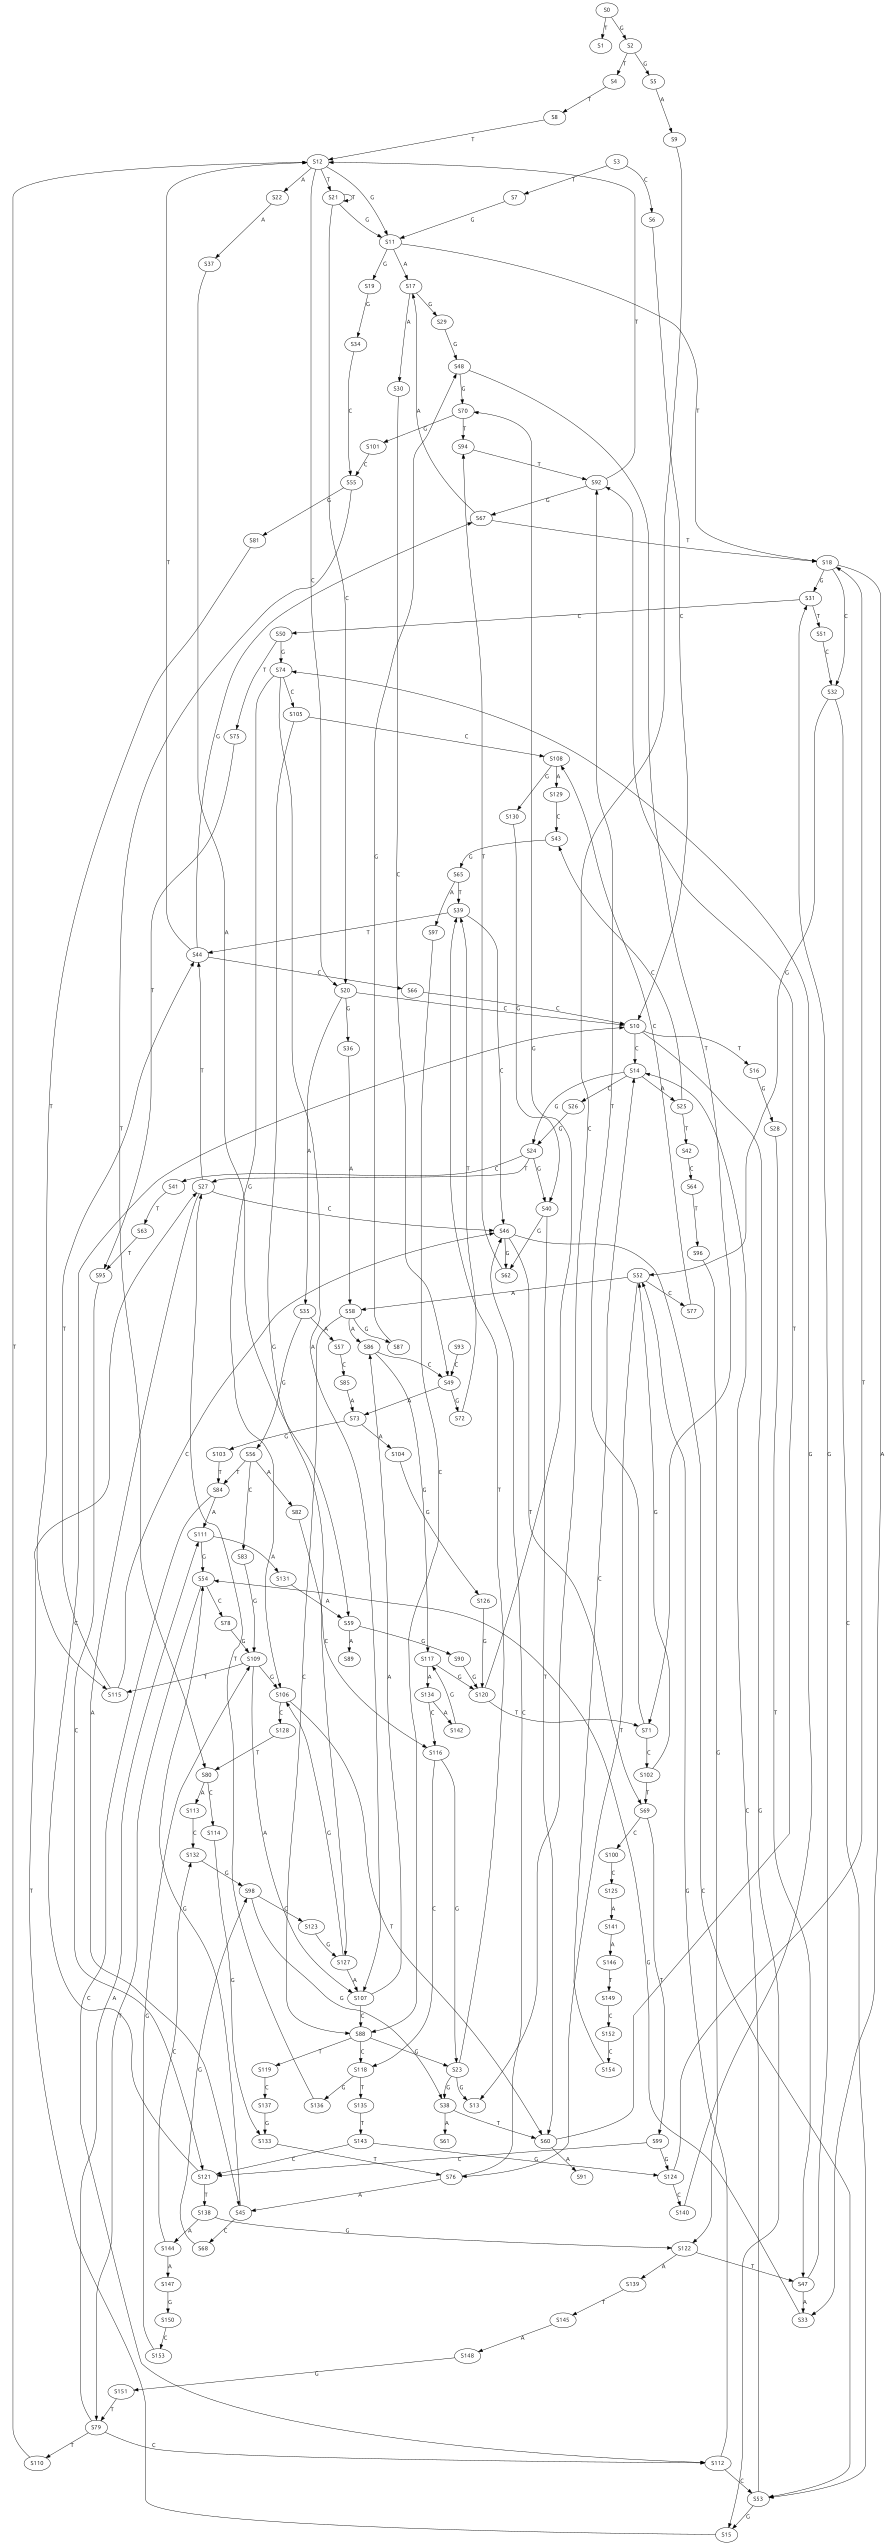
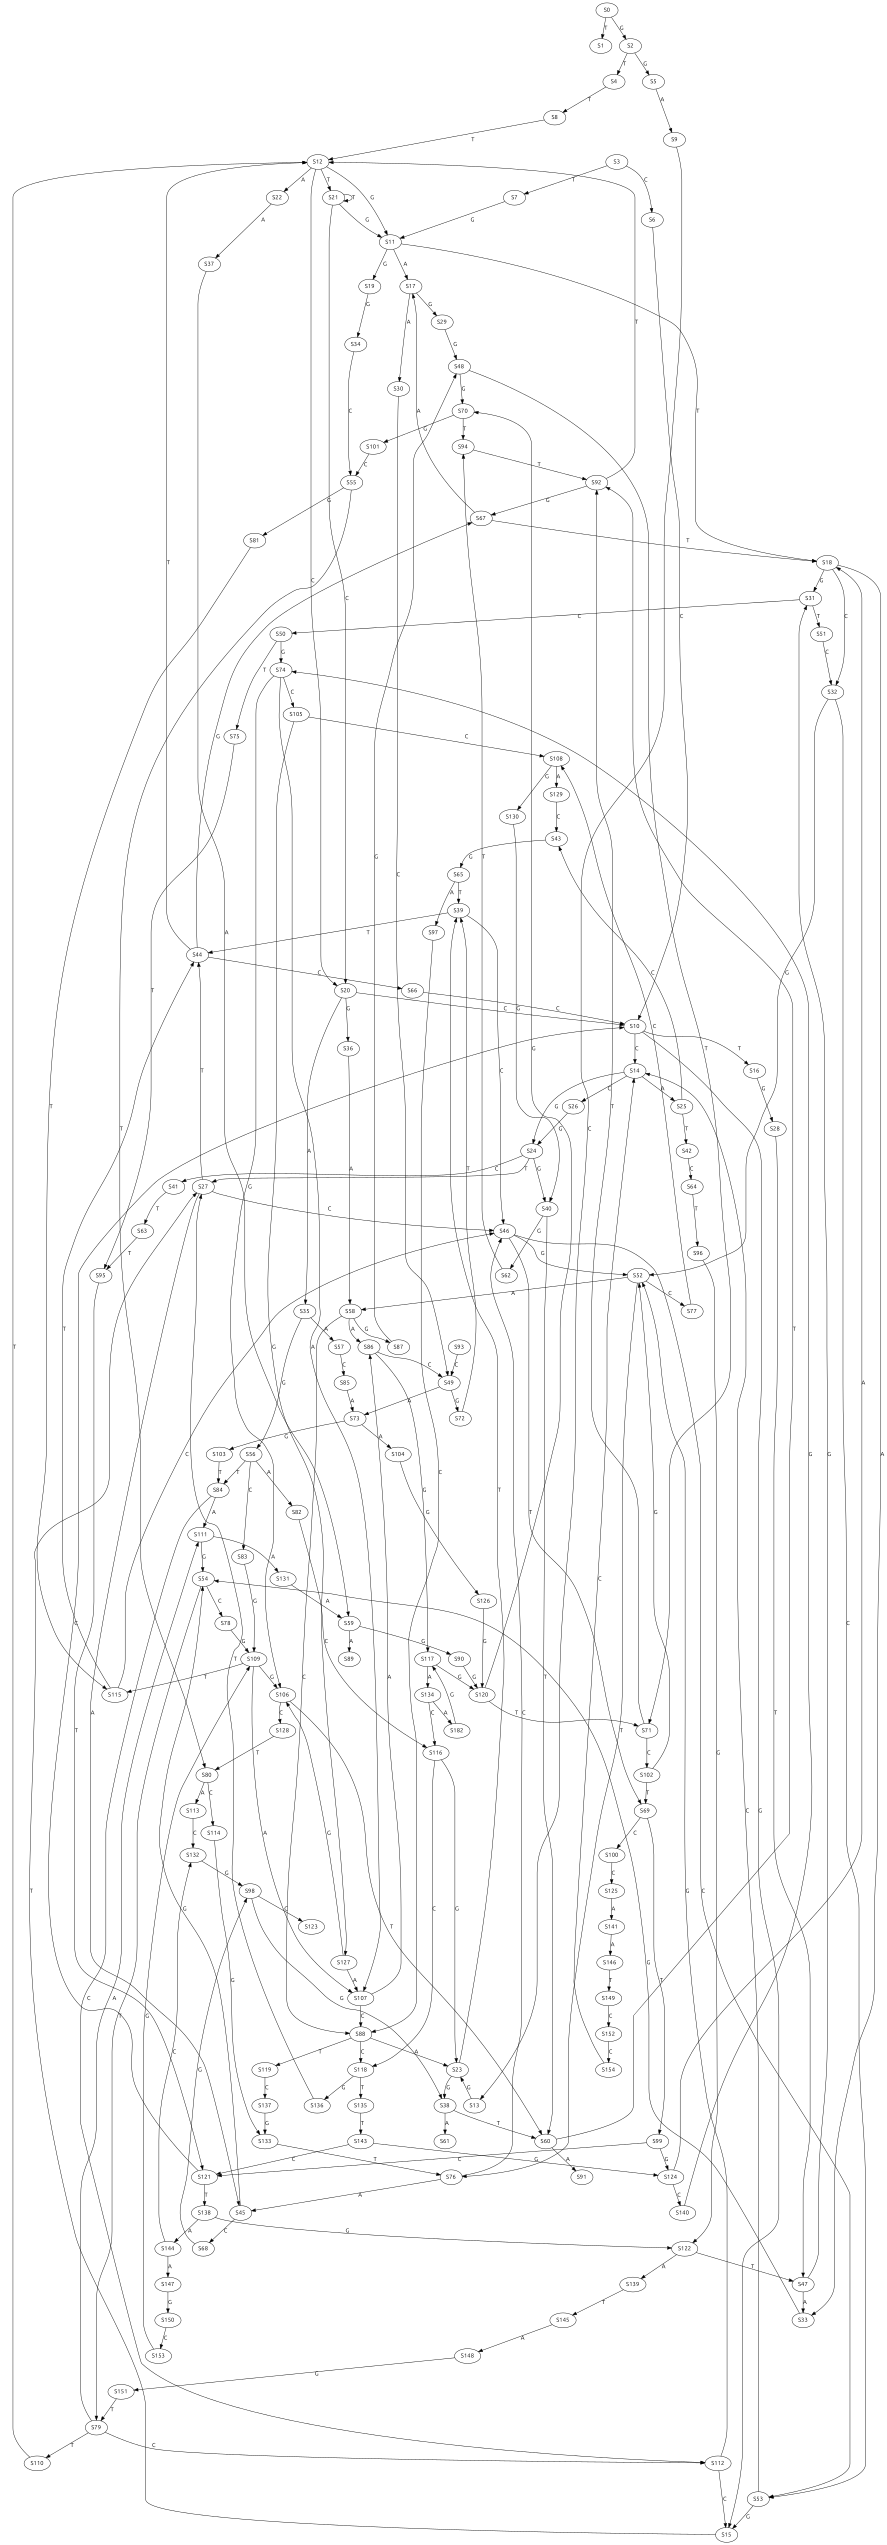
edge "S46" -> "S62": now "S46" -> "S52"
edge "S124" -> "S18": label "T" -> "A"
edge "S95" -> "S121": label "C" -> "T"
node "S142": label "S142" -> "S182"
edge "S123" -> "S127": removed, label "G"
edge "S88" -> "S23": label "G" -> "A"
edge "S23" -> "S13": reversed
edge "S112" -> "S53": now "S112" -> "S15"
